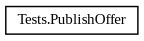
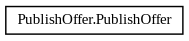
node "Tests.PublishOffer": label "Tests.PublishOffer" -> "PublishOffer.PublishOffer"
